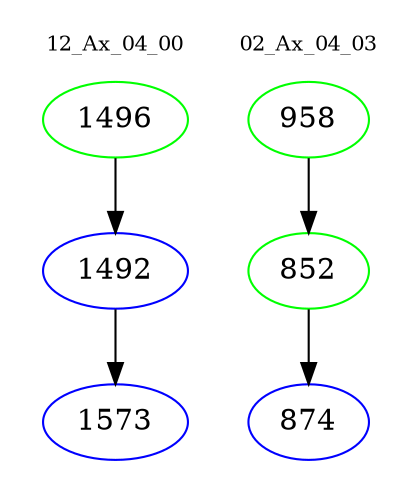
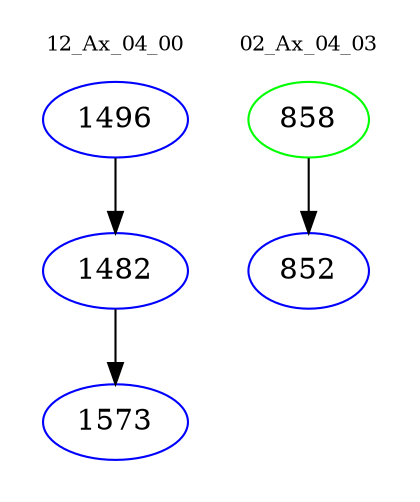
node "1496": color green -> blue
node "958": label "958" -> "858"
node "1492": label "1492" -> "1482"
node "852": color green -> blue
node "874": removed
